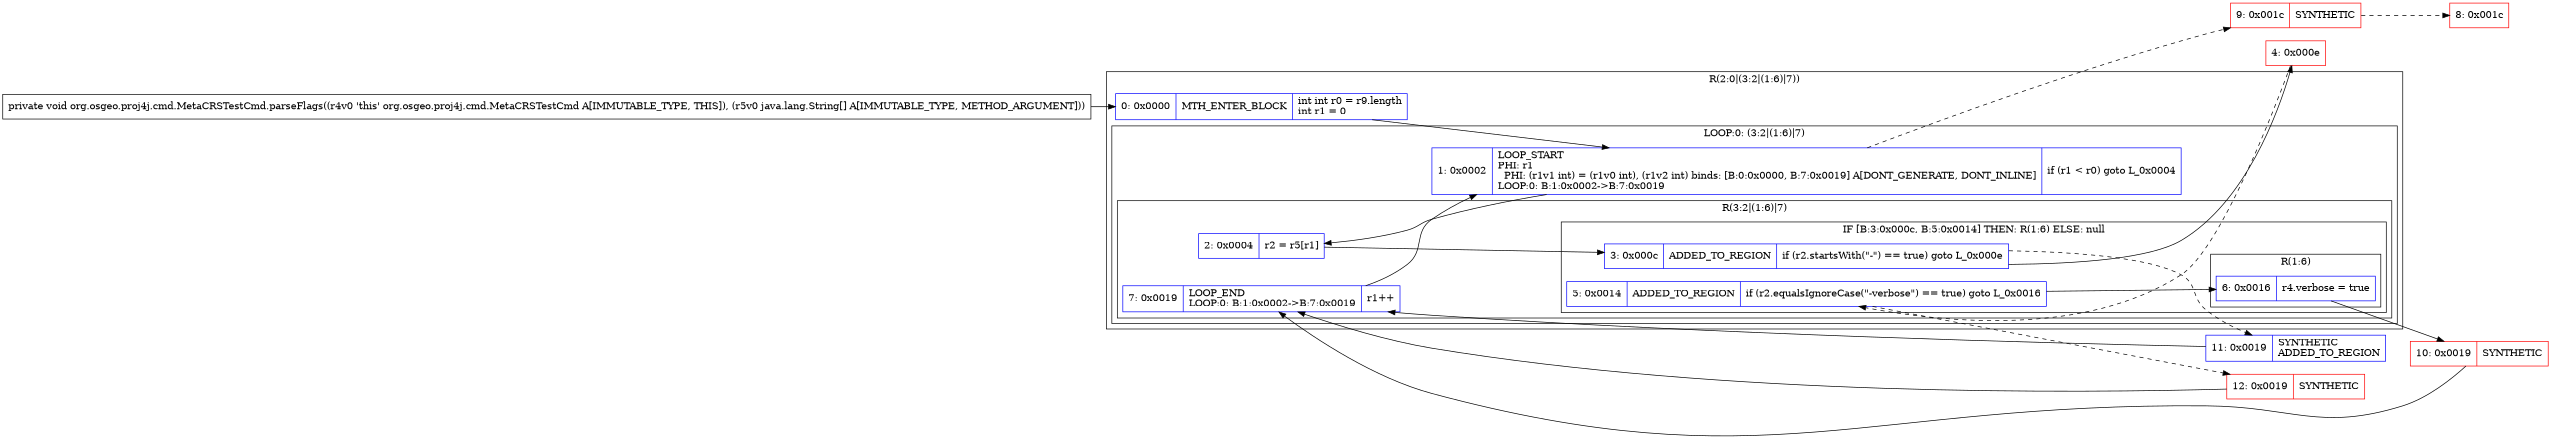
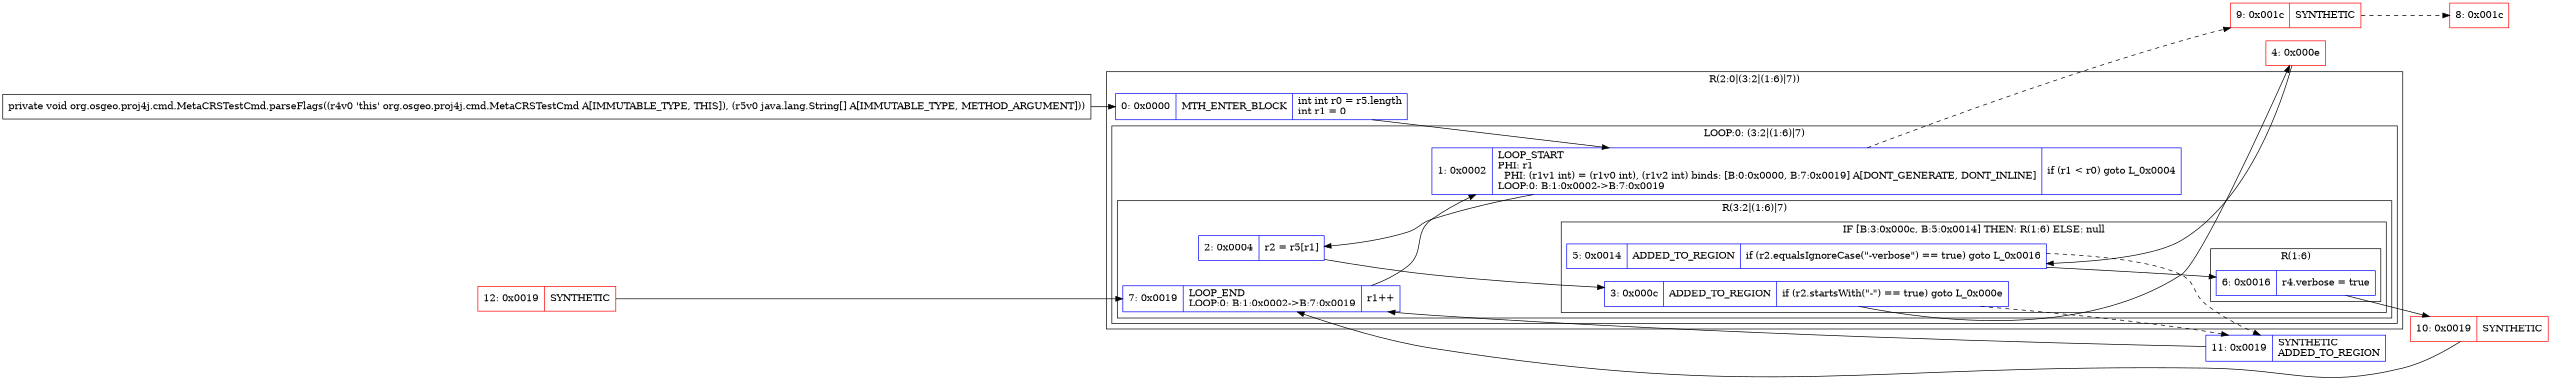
node "0: 0x0000": text "int int r0 = r9.length" -> "int int r0 = r5.length"
edge "4: 0x000e" -> "5: 0x0014": style dashed -> solid
edge "5: 0x0014" -> "12: 0x0019": now "5: 0x0014" -> "11: 0x0019"
